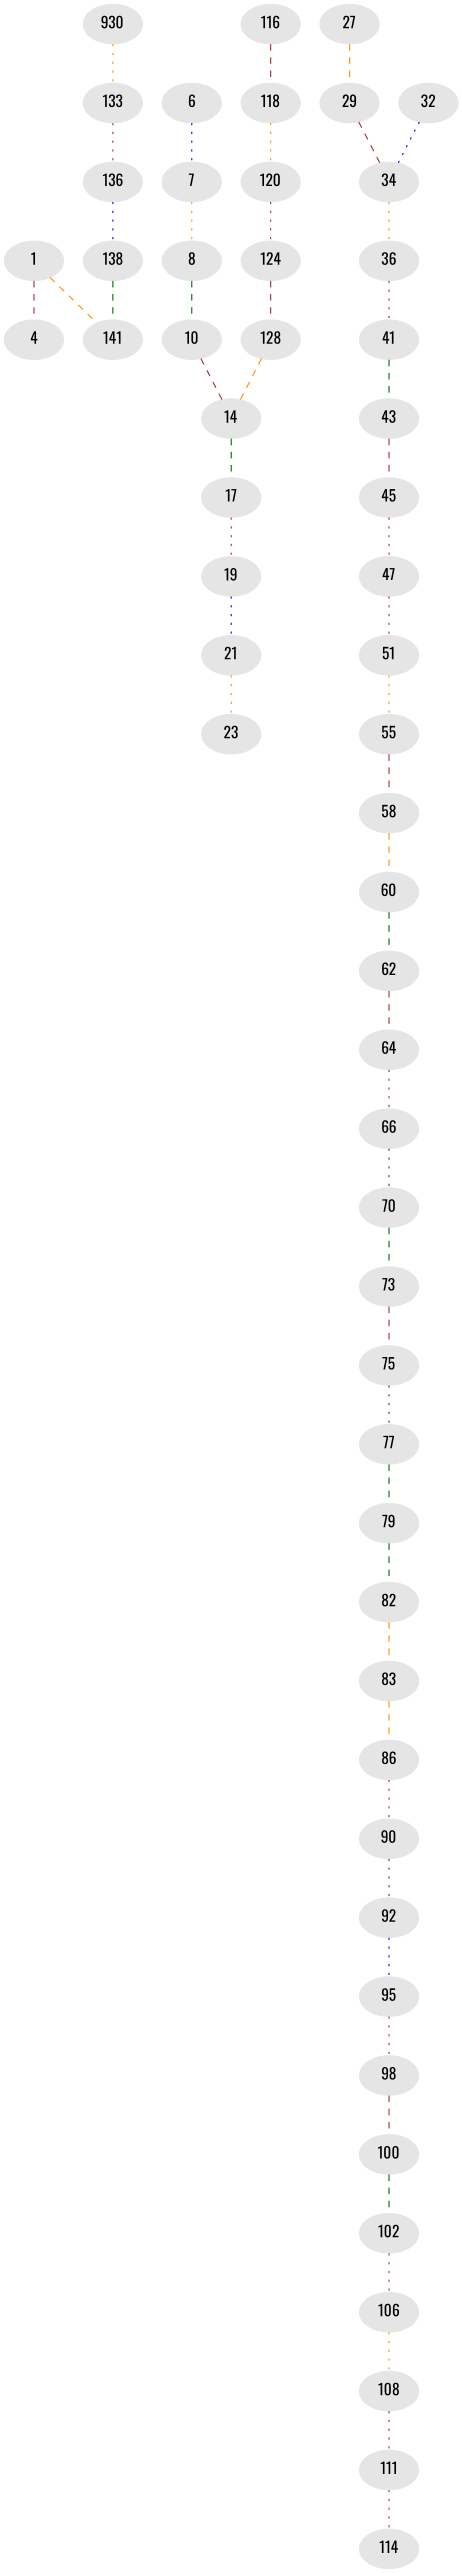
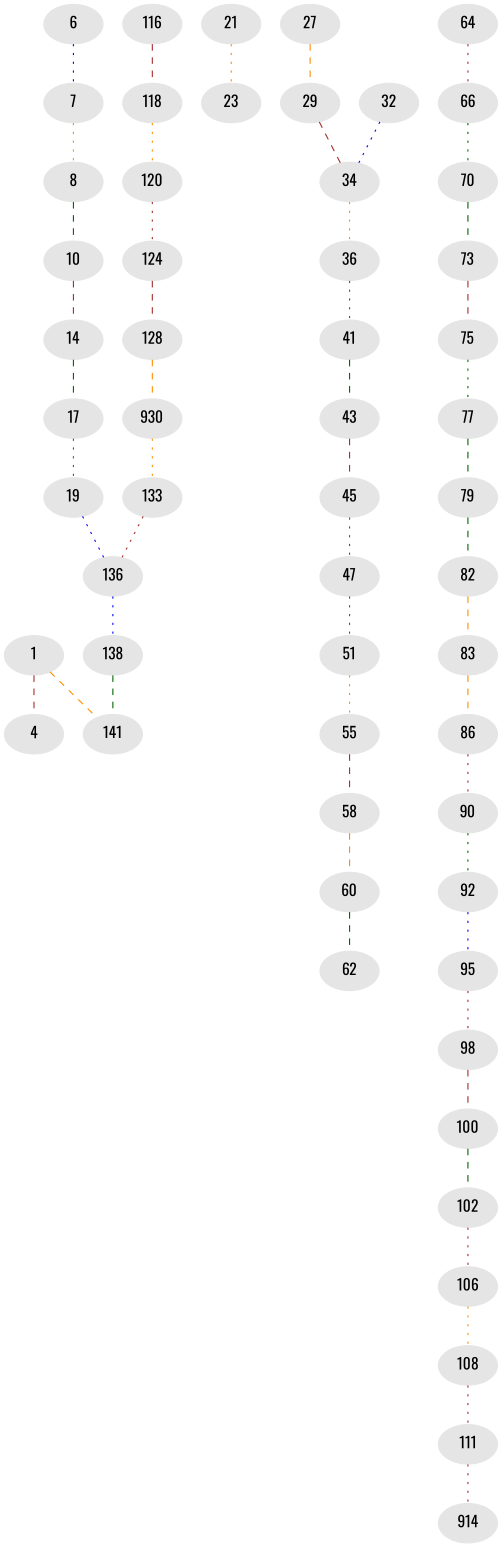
edge "128" -- "14": now "128" -- "930"
edge "19" -- "21": now "19" -- "136"
edge "62" -- "64": removed
node "114": label "114" -> "914"
